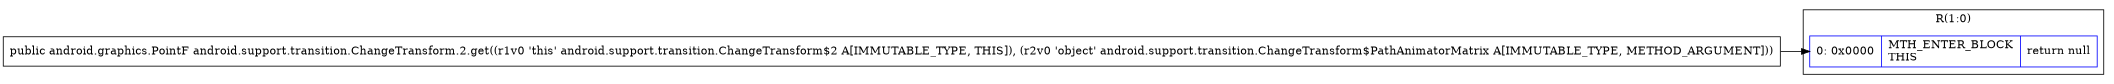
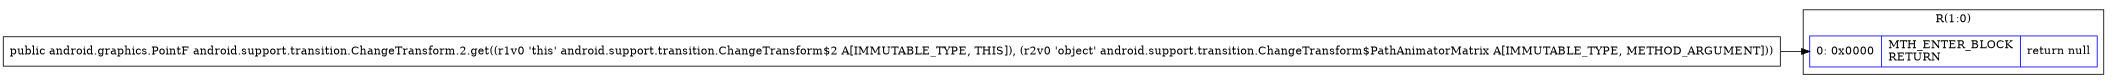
node "0: 0x0000": text "THIS" -> "RETURN"
